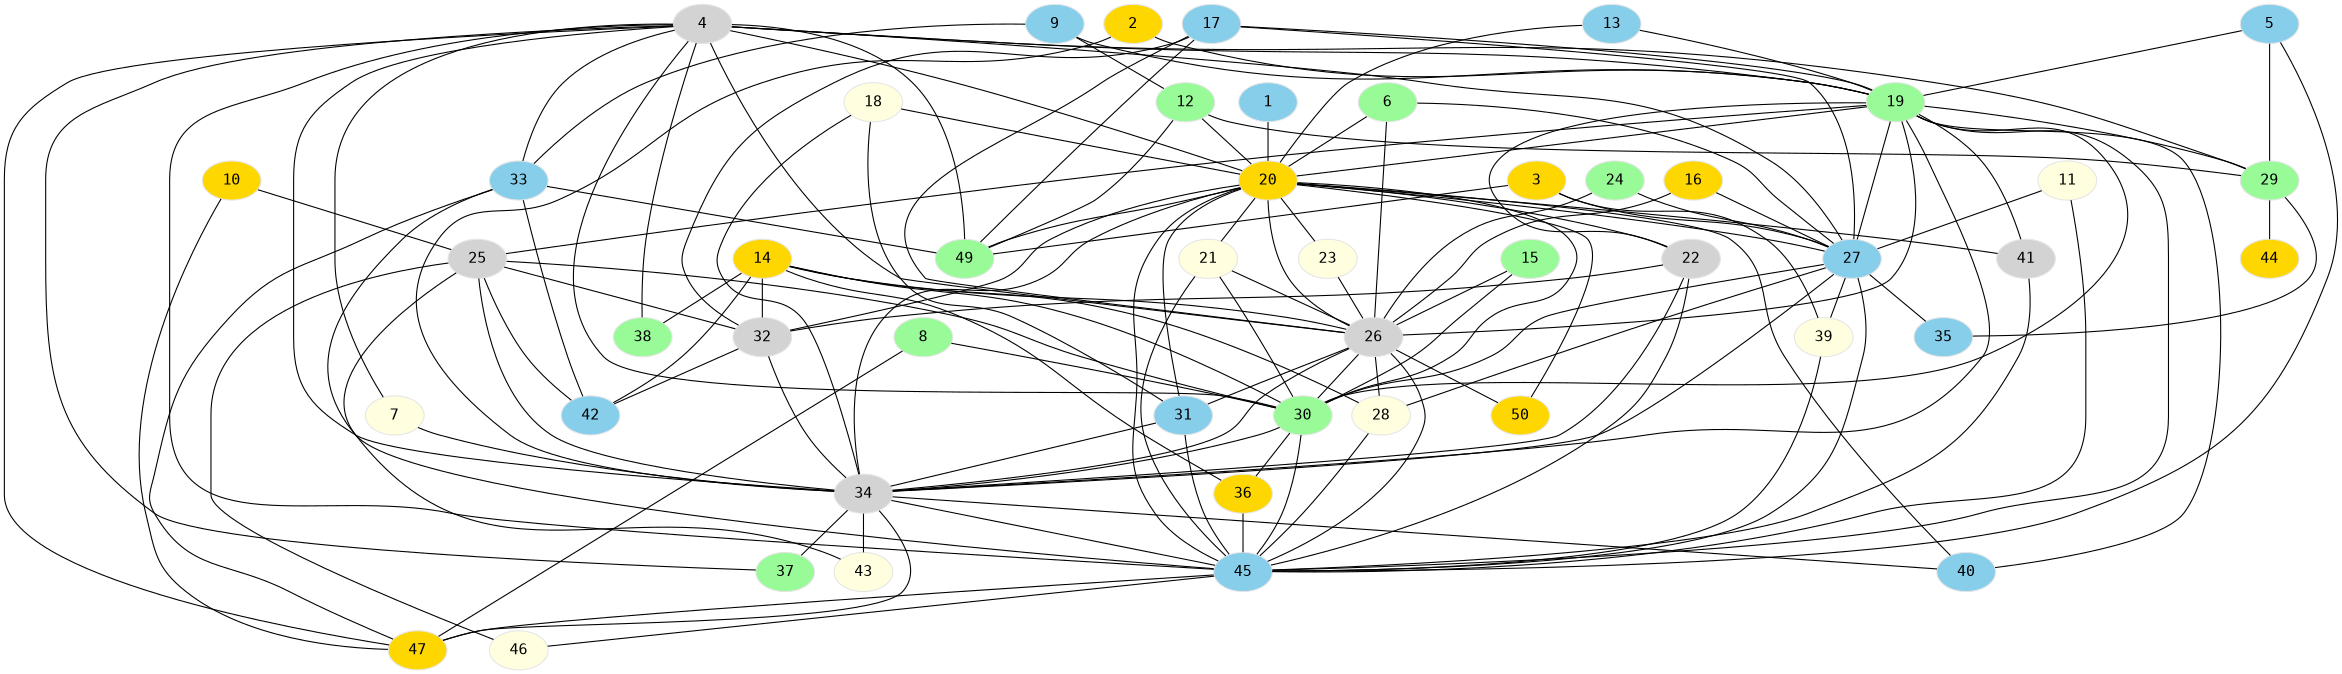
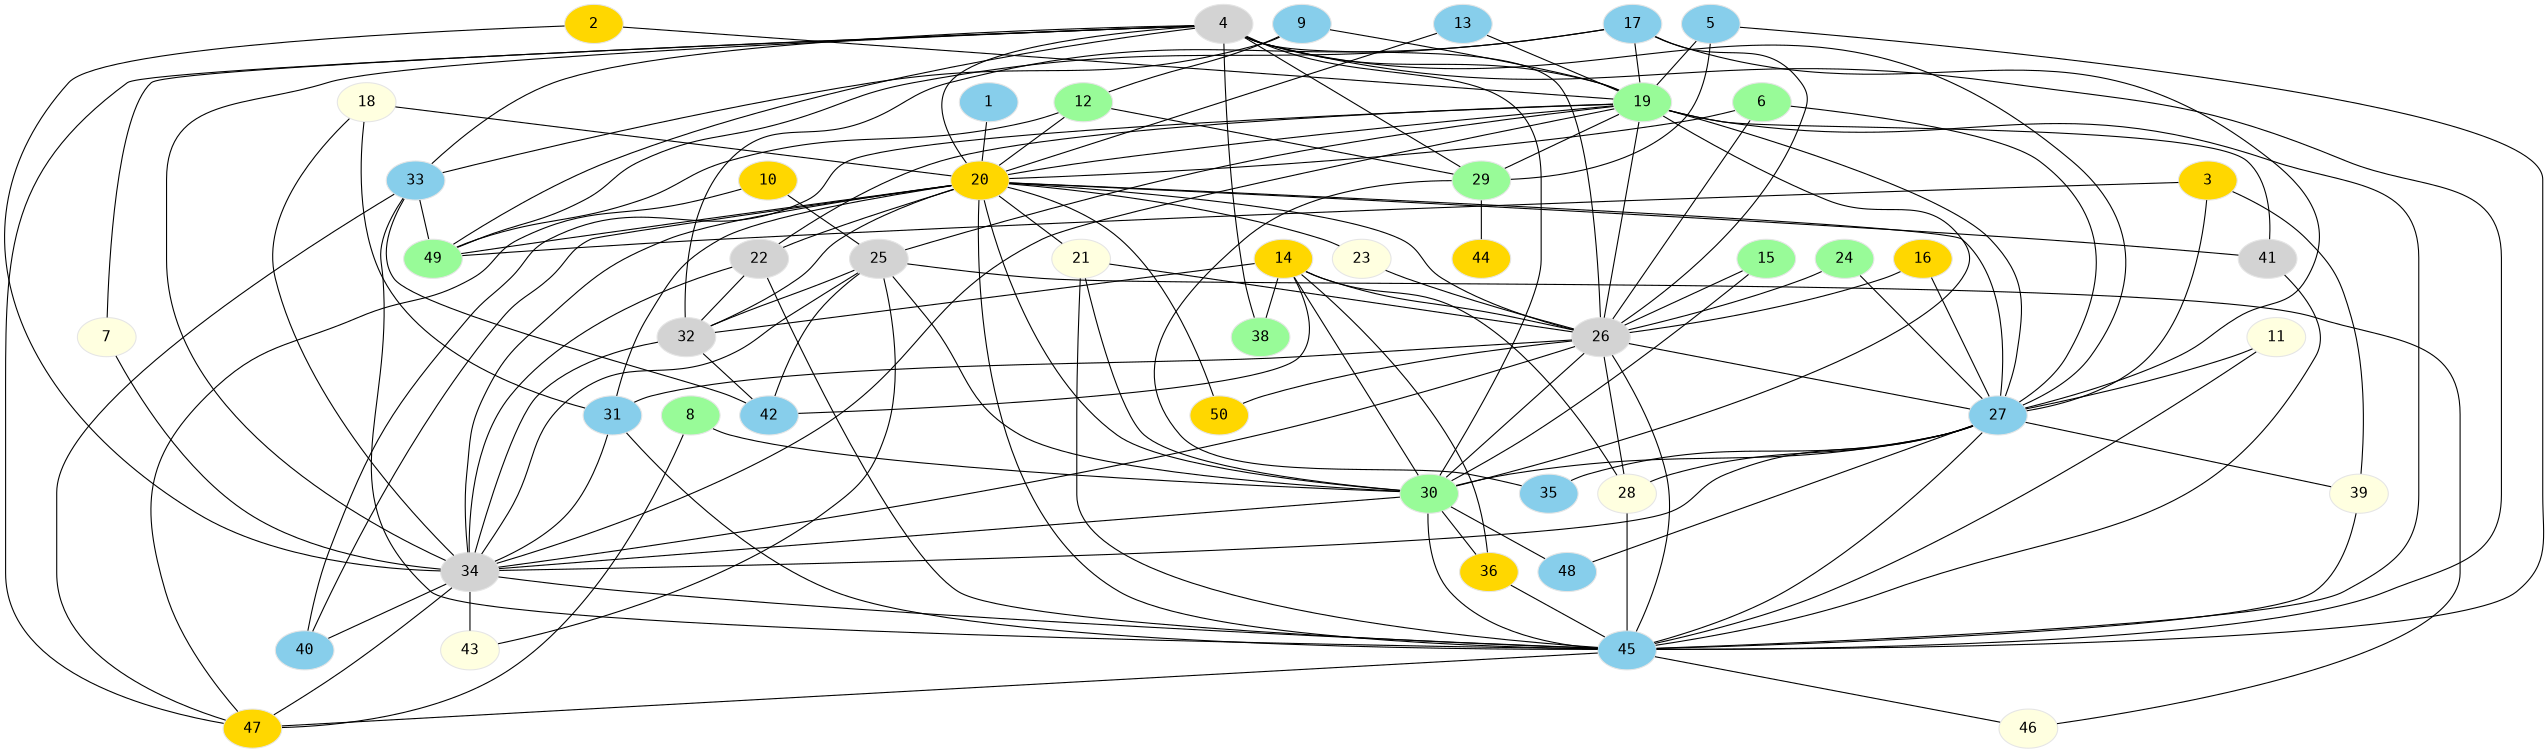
edge "26" -- "27": added
node "37": removed
node "48": added
